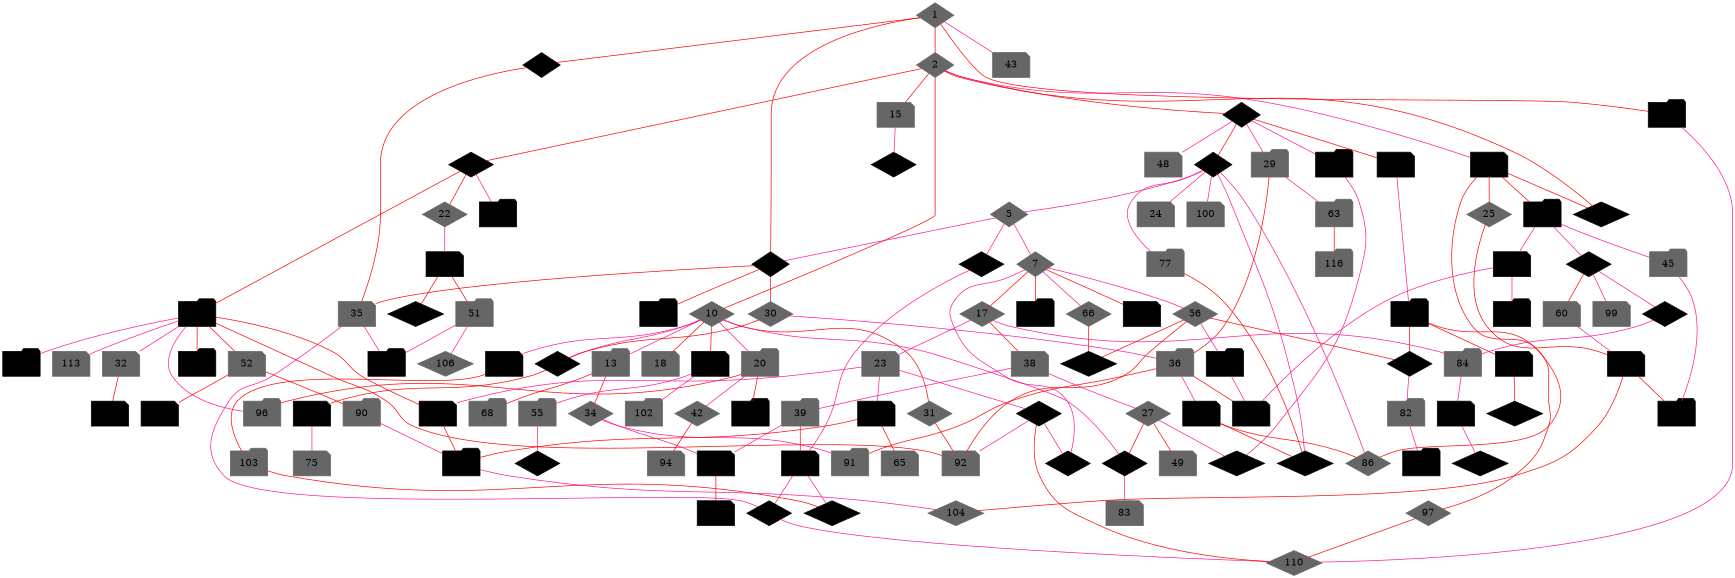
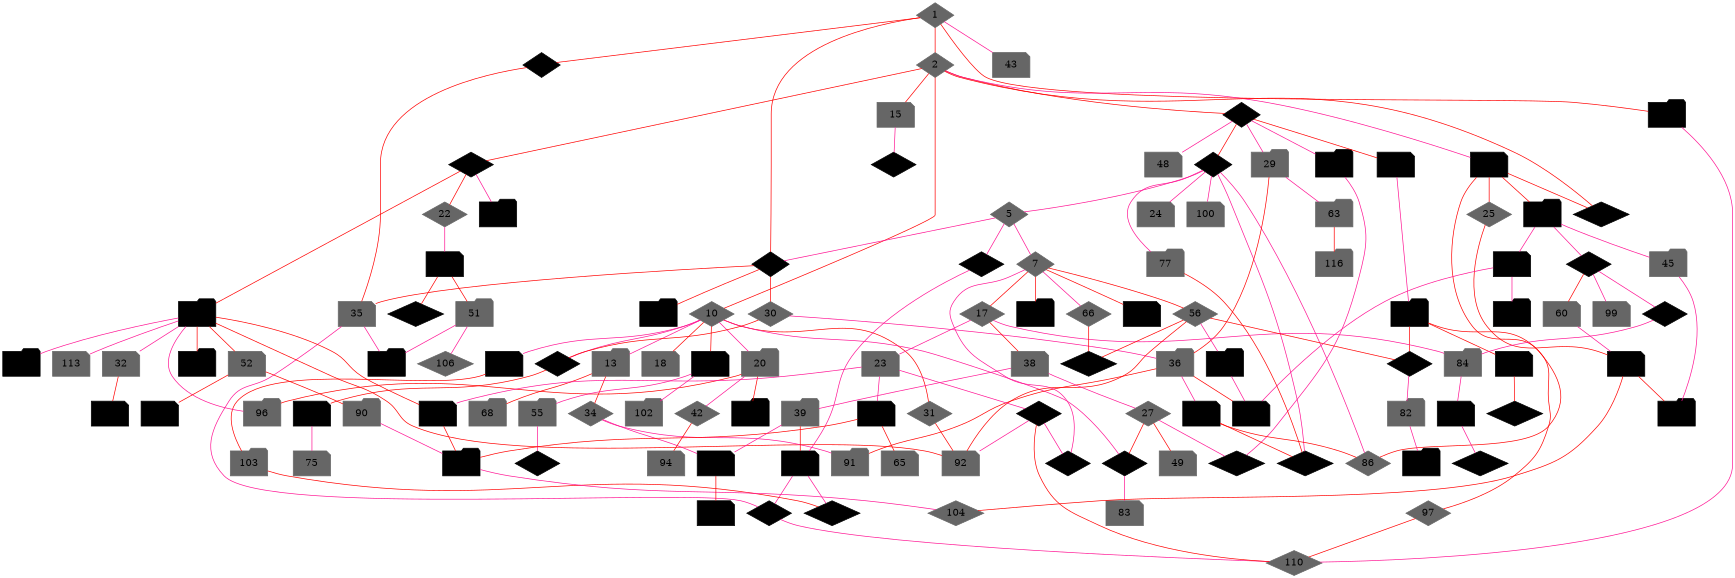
edge "7" -- "56": color deeppink -> red
